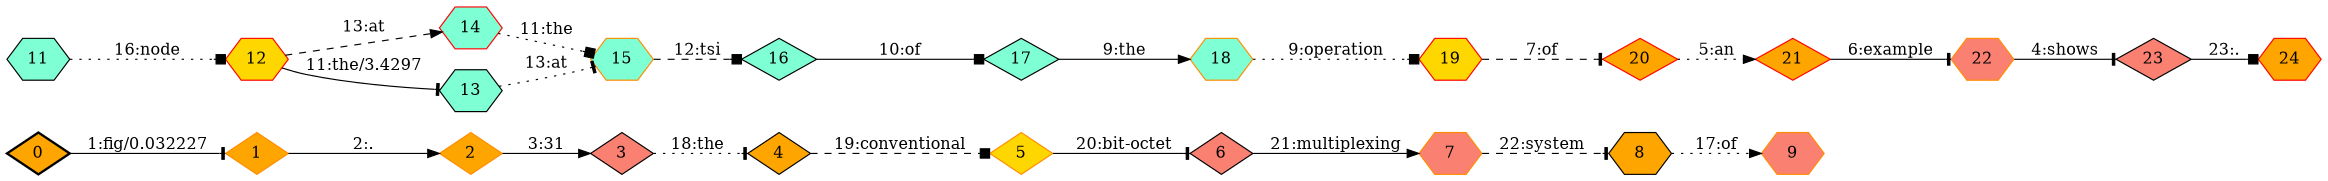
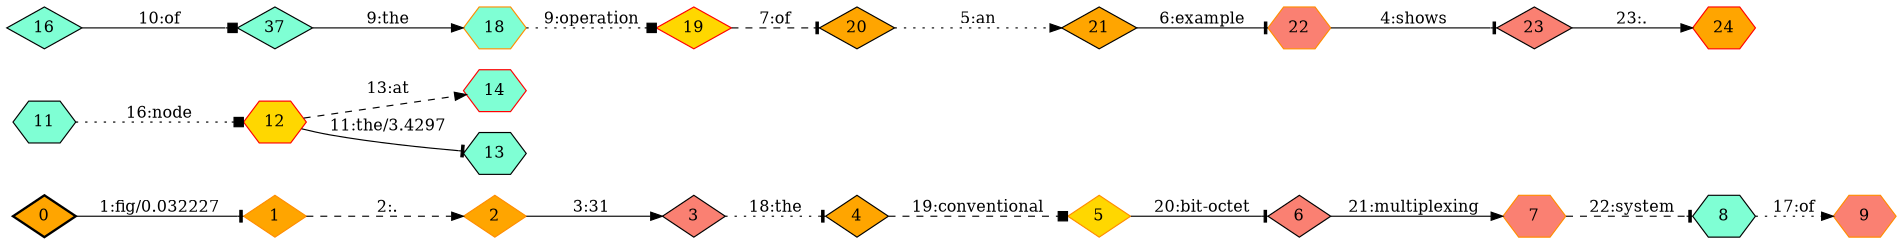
node "15": removed
node "17": label "17" -> "37"
node "19": shape hexagon -> diamond
node "20": color red -> black
node "21": color red -> black
edge "23" -> "24": arrowhead box -> normal
edge "1" -> "2": style solid -> dashed
node "8": fillcolor orange -> aquamarine
